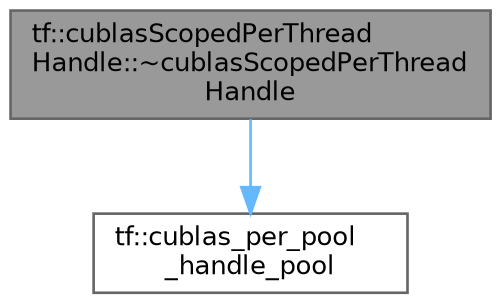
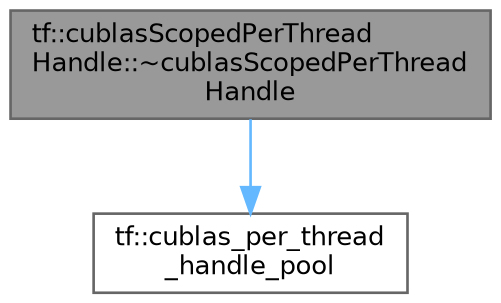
node "tf::cublas_per_pool _handle_pool": label "tf::cublas_per_pool _handle_pool" -> "tf::cublas_per_thread _handle_pool"
